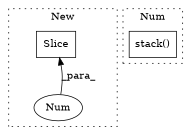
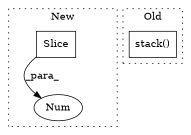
cluster "Num": label "Num" -> "Old"
edge "Num" -> "Slice": reversed
